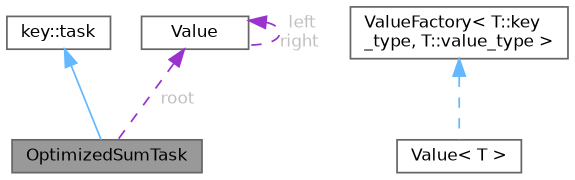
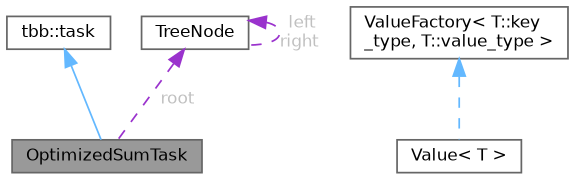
node "key::task": label "key::task" -> "tbb::task"
node "Value": label "Value" -> "TreeNode"
